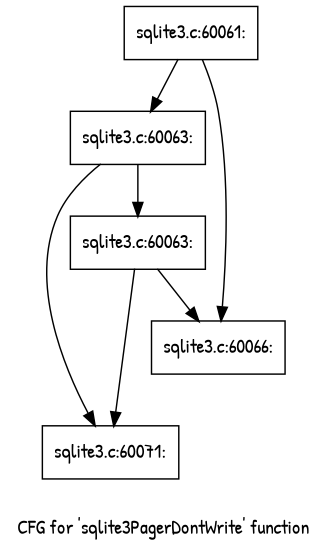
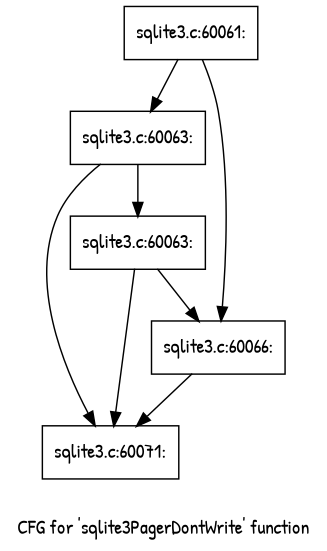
edge "sqlite3.c:60066:" -> "sqlite3.c:60071:": added
